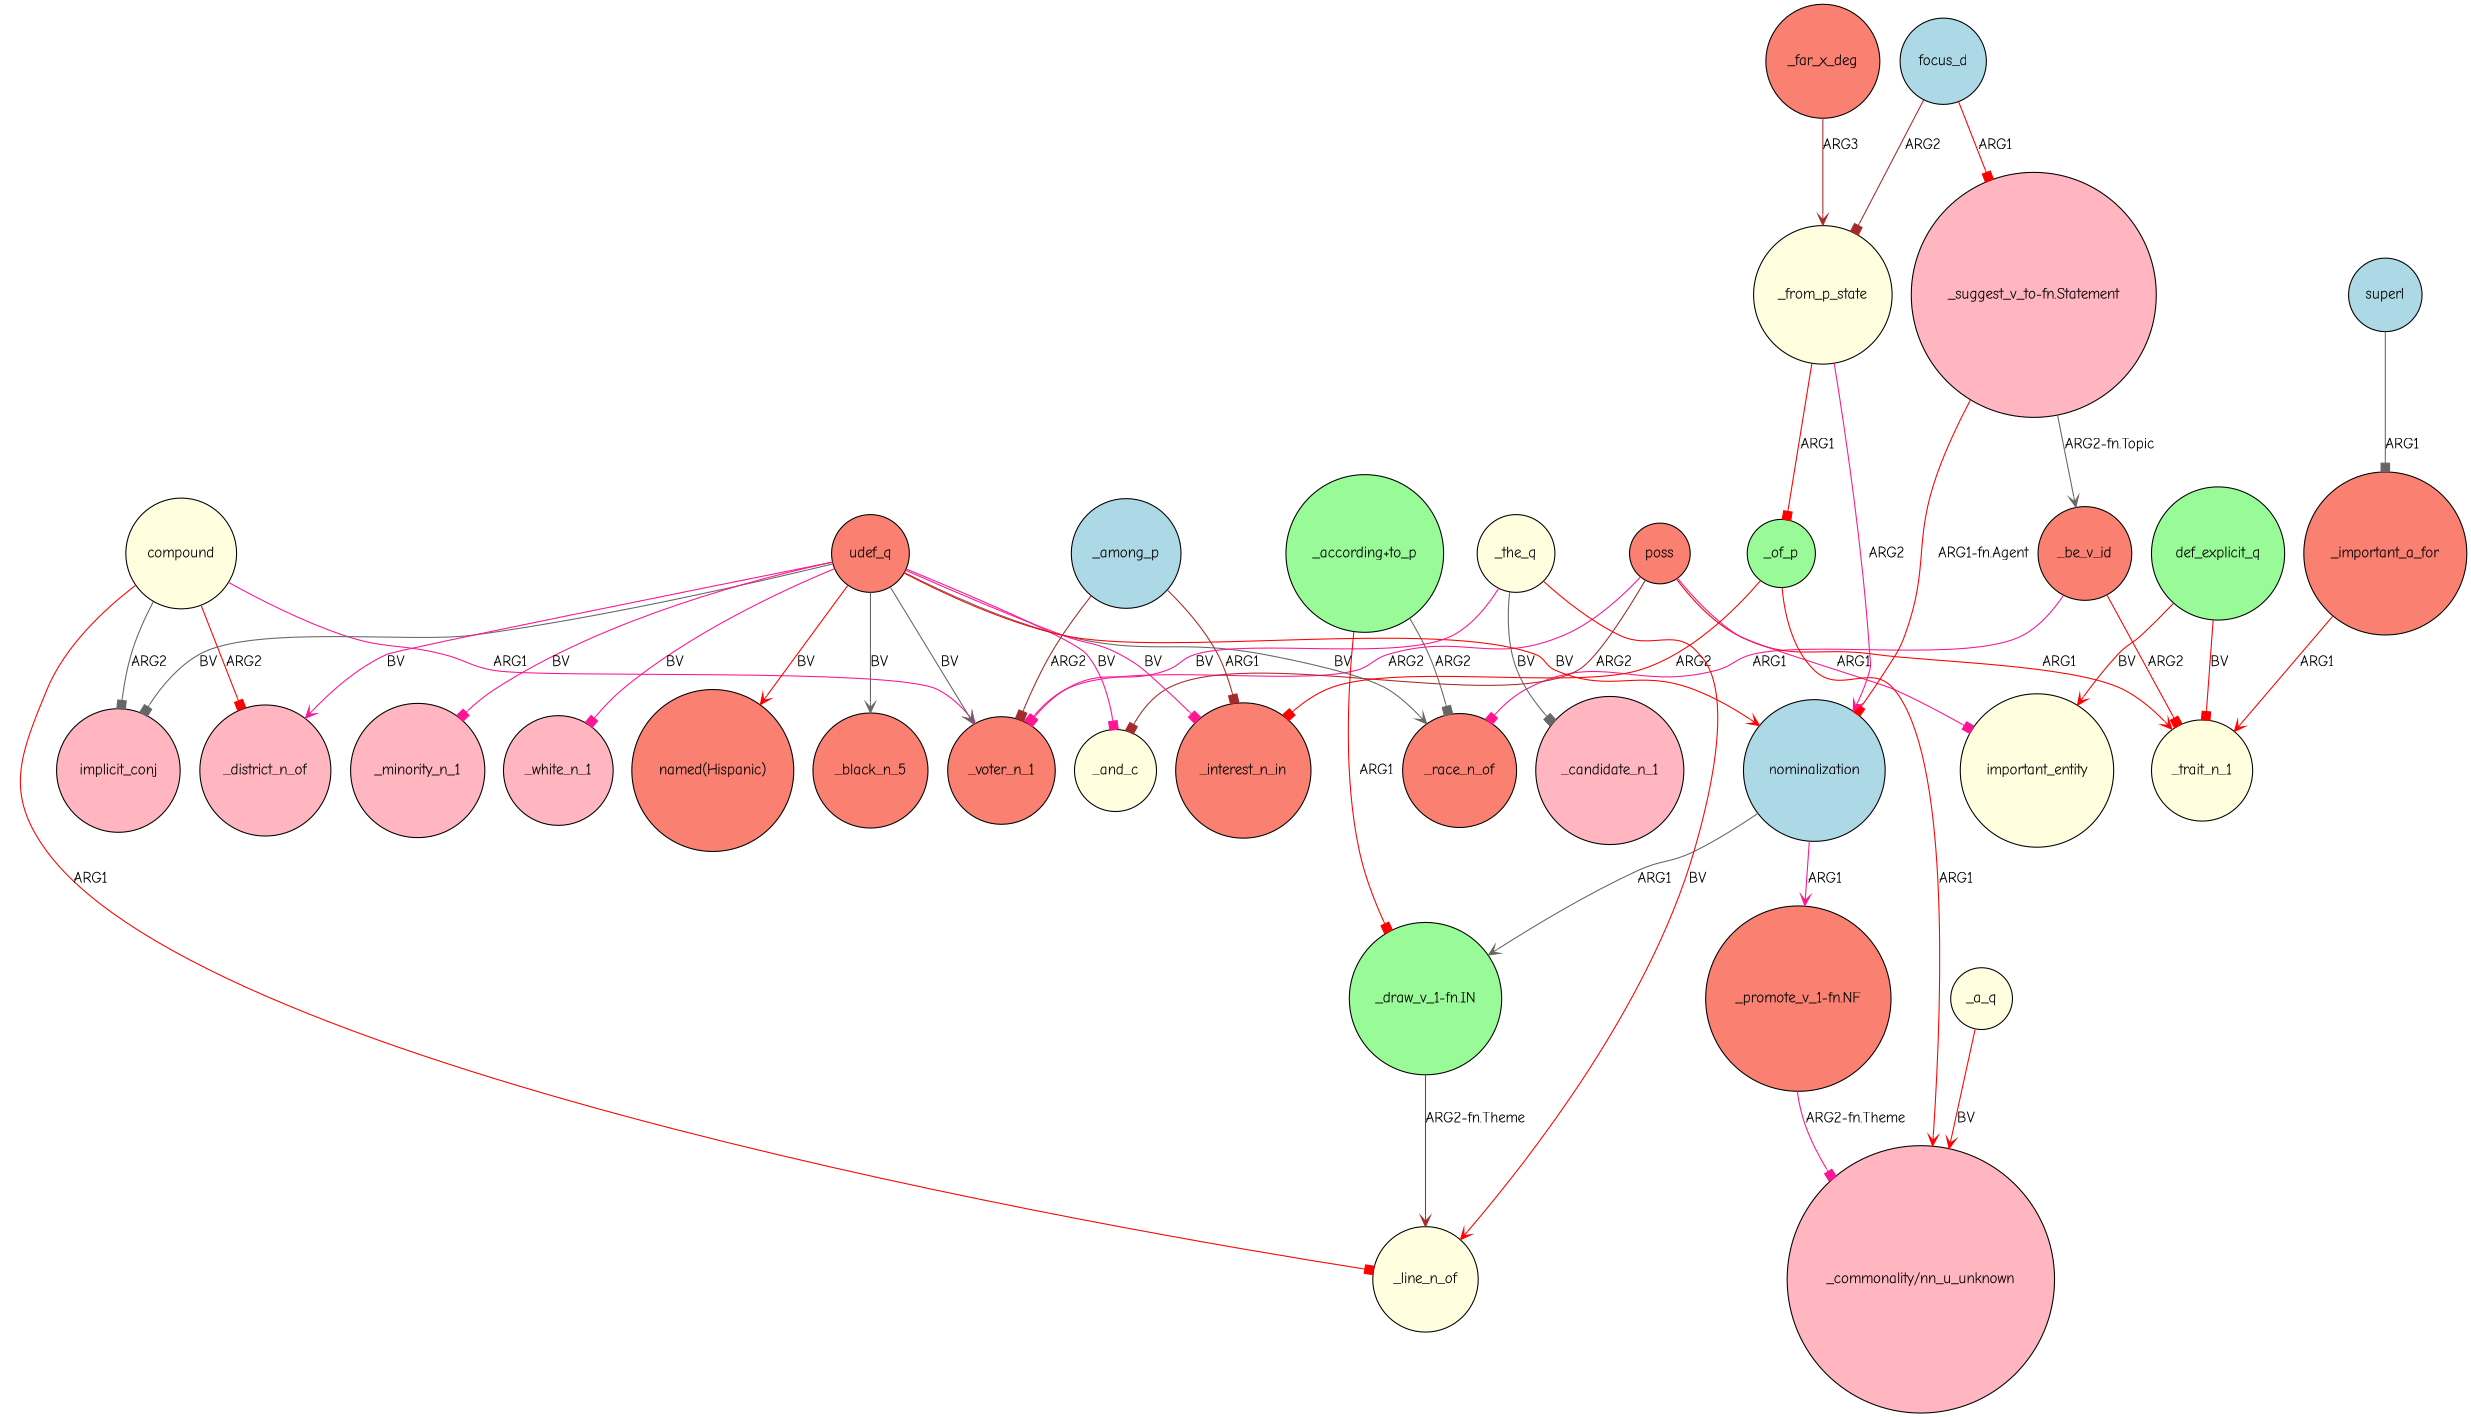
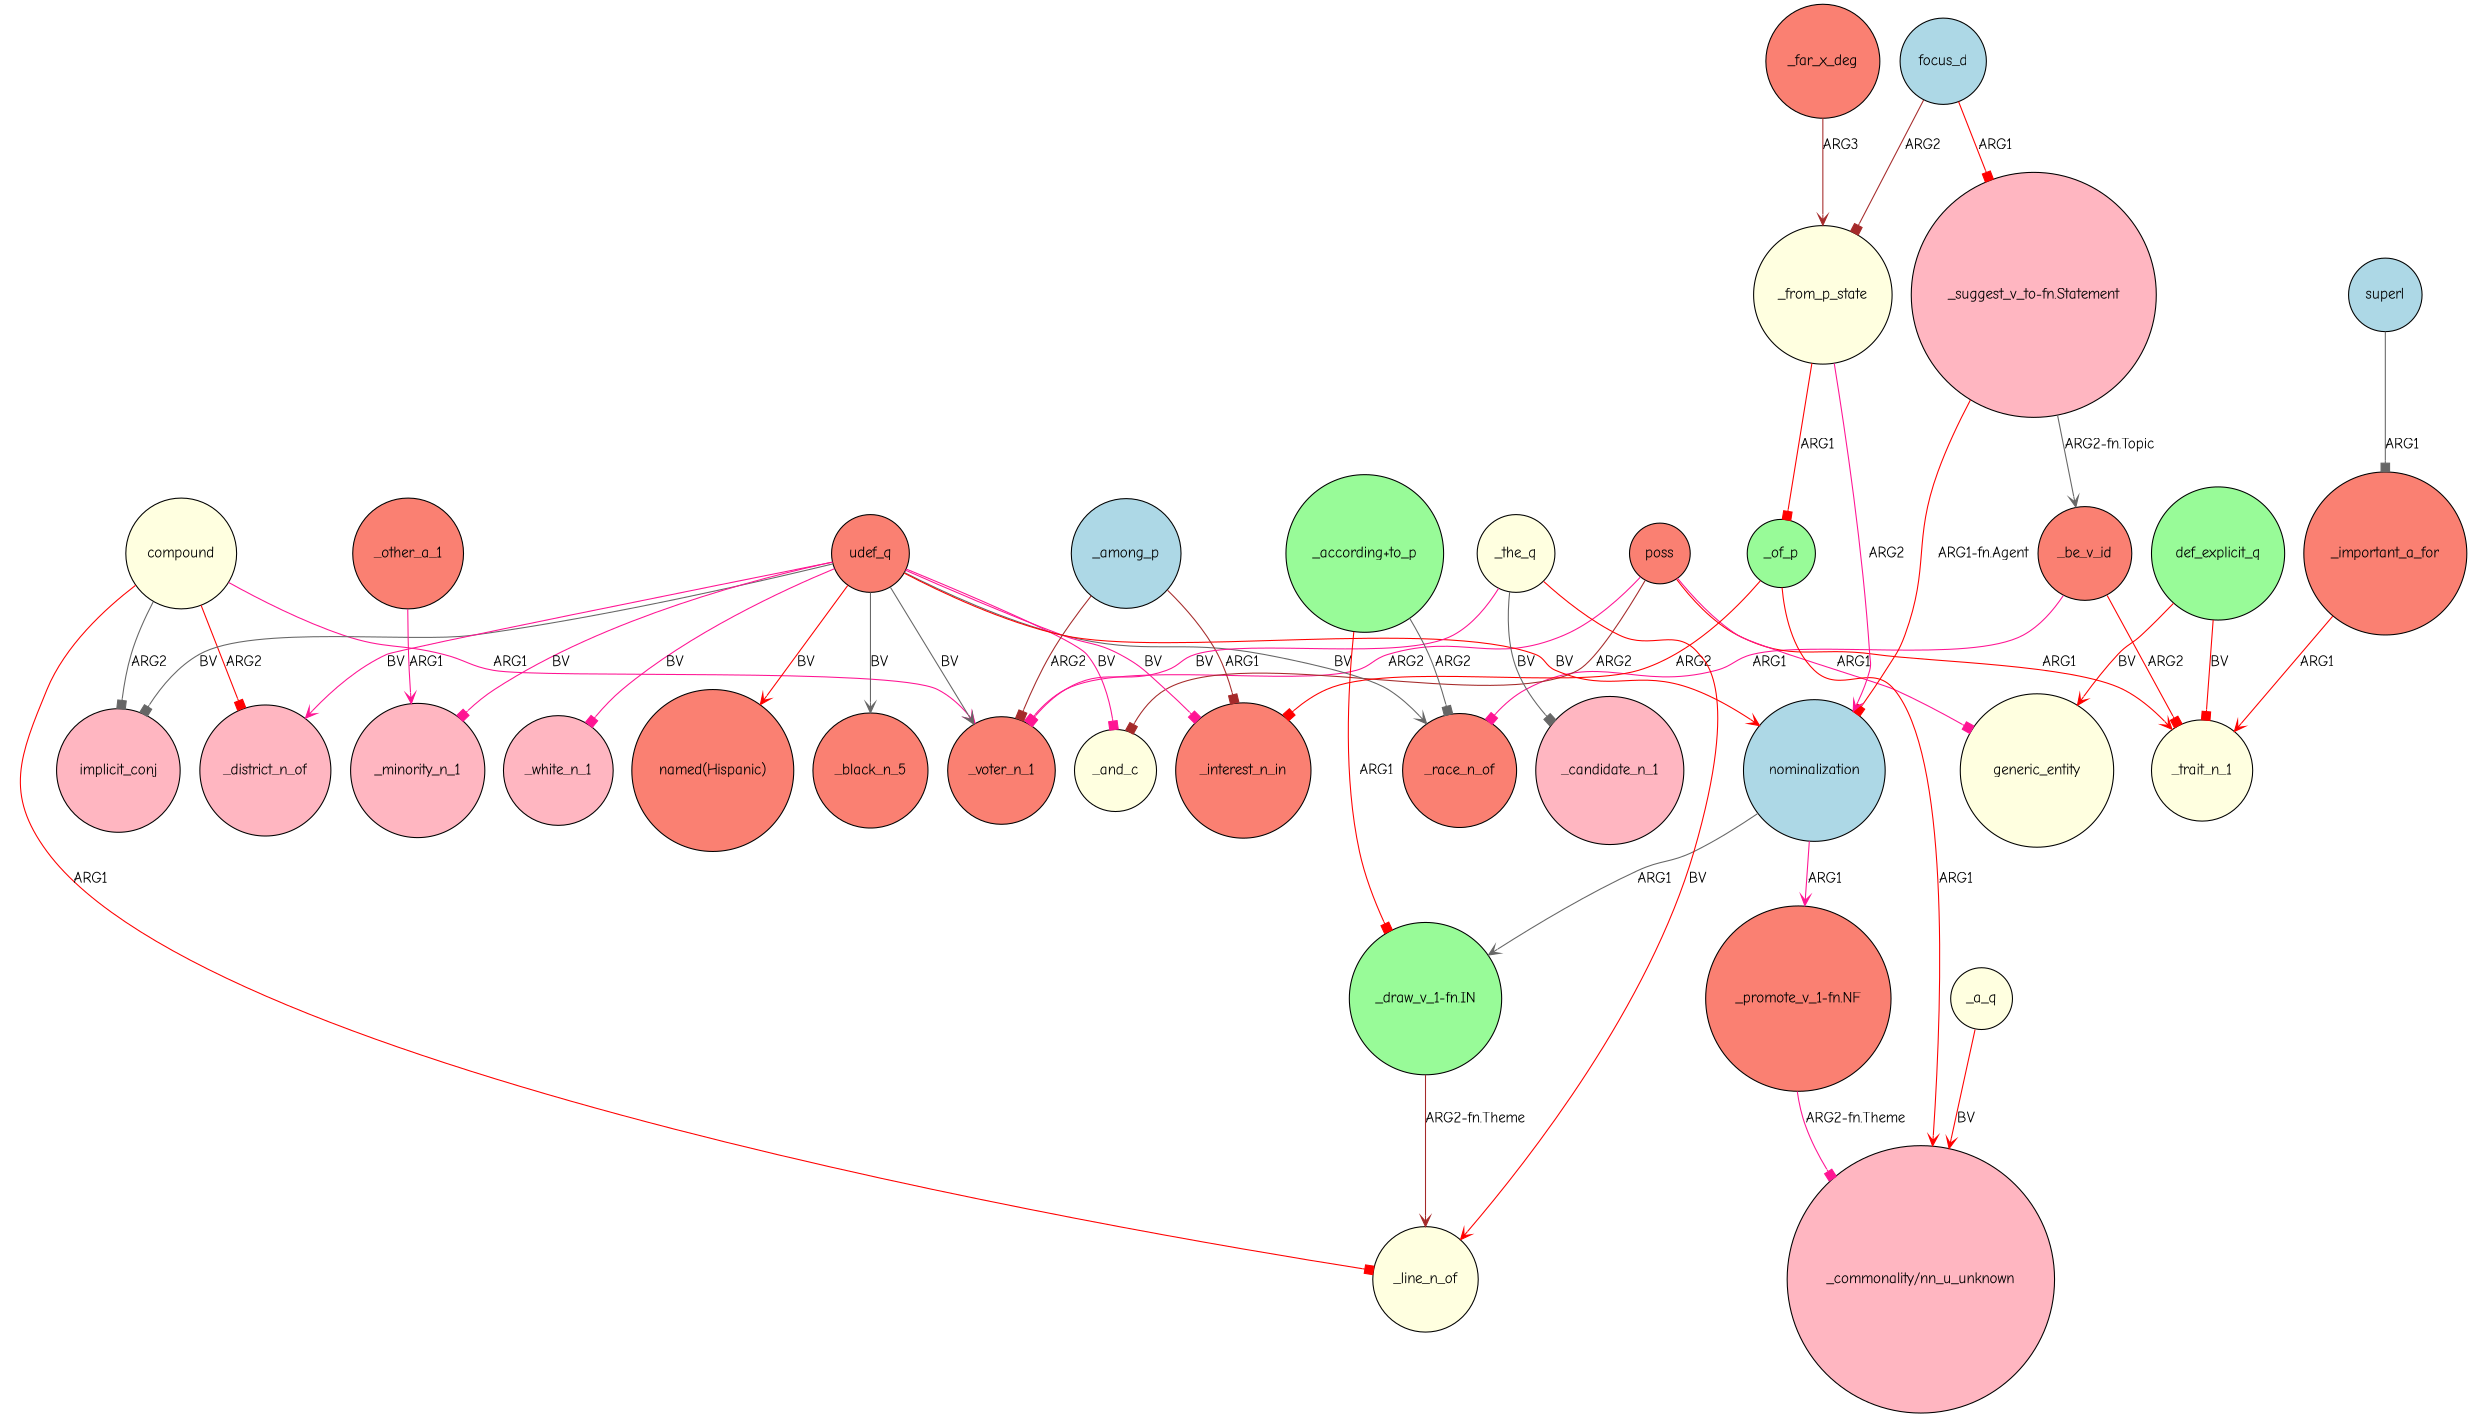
node "_other_a_1": added
node "important_entity": label "important_entity" -> "generic_entity"
